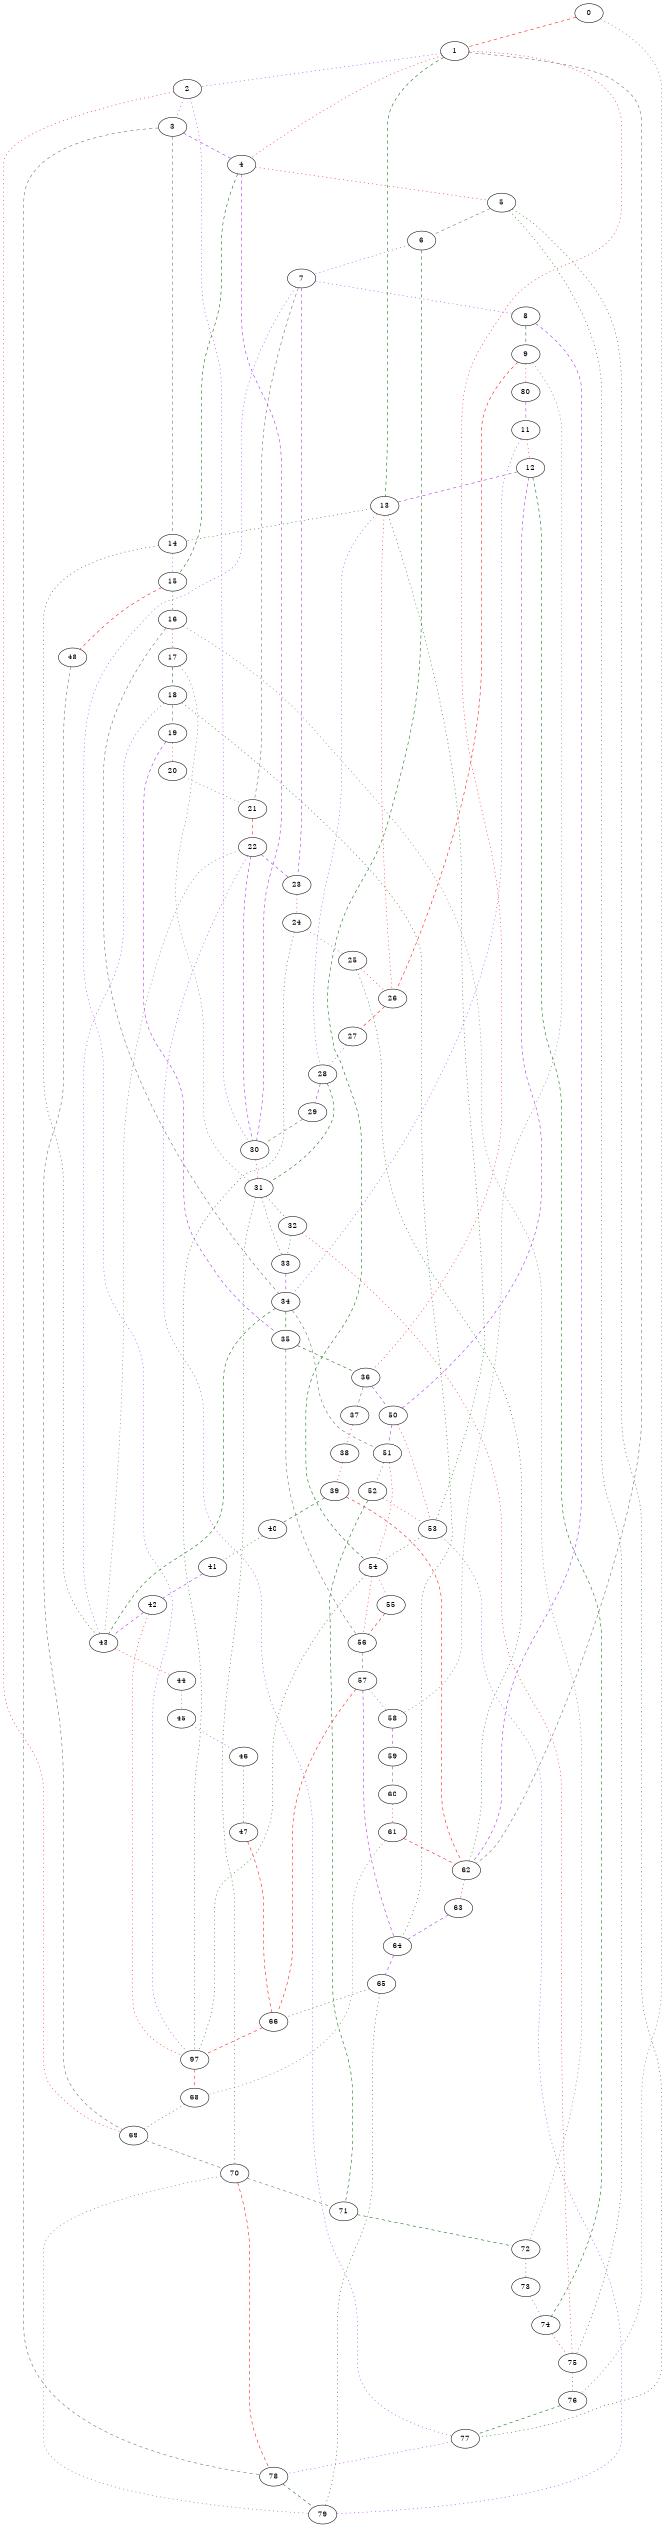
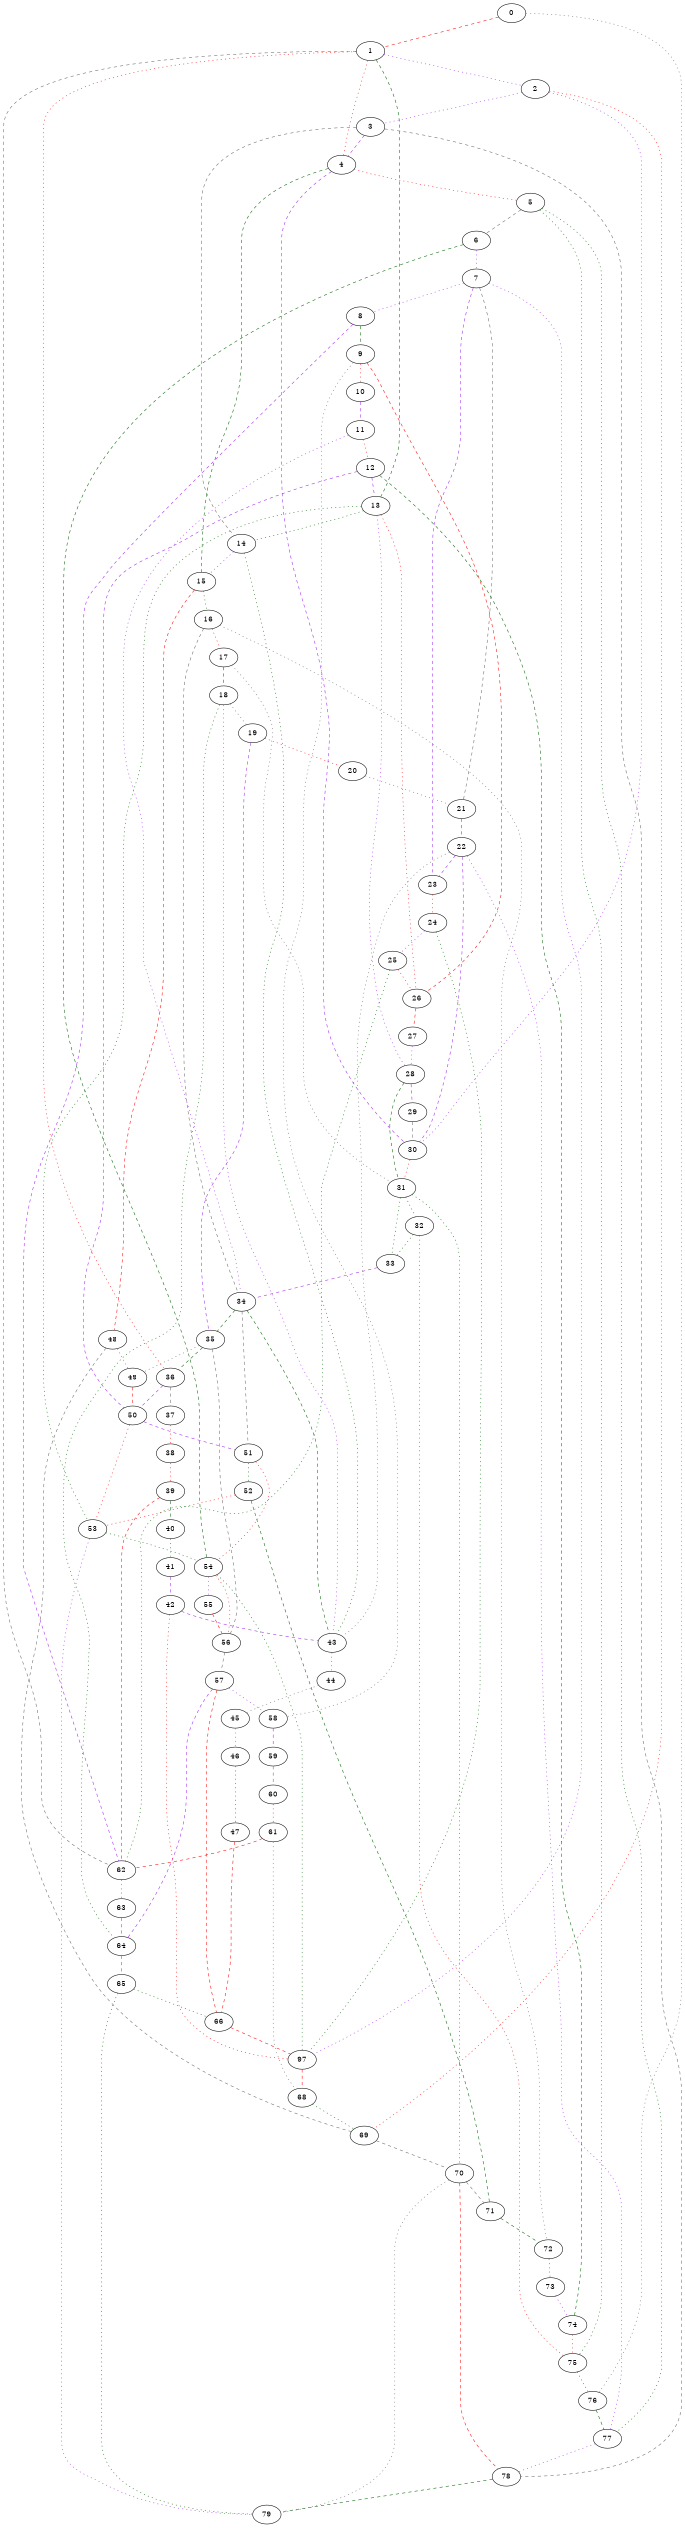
node "80": label "80" -> "10"
edge "18" -- "19": style dashed -> dotted
node "49": added
